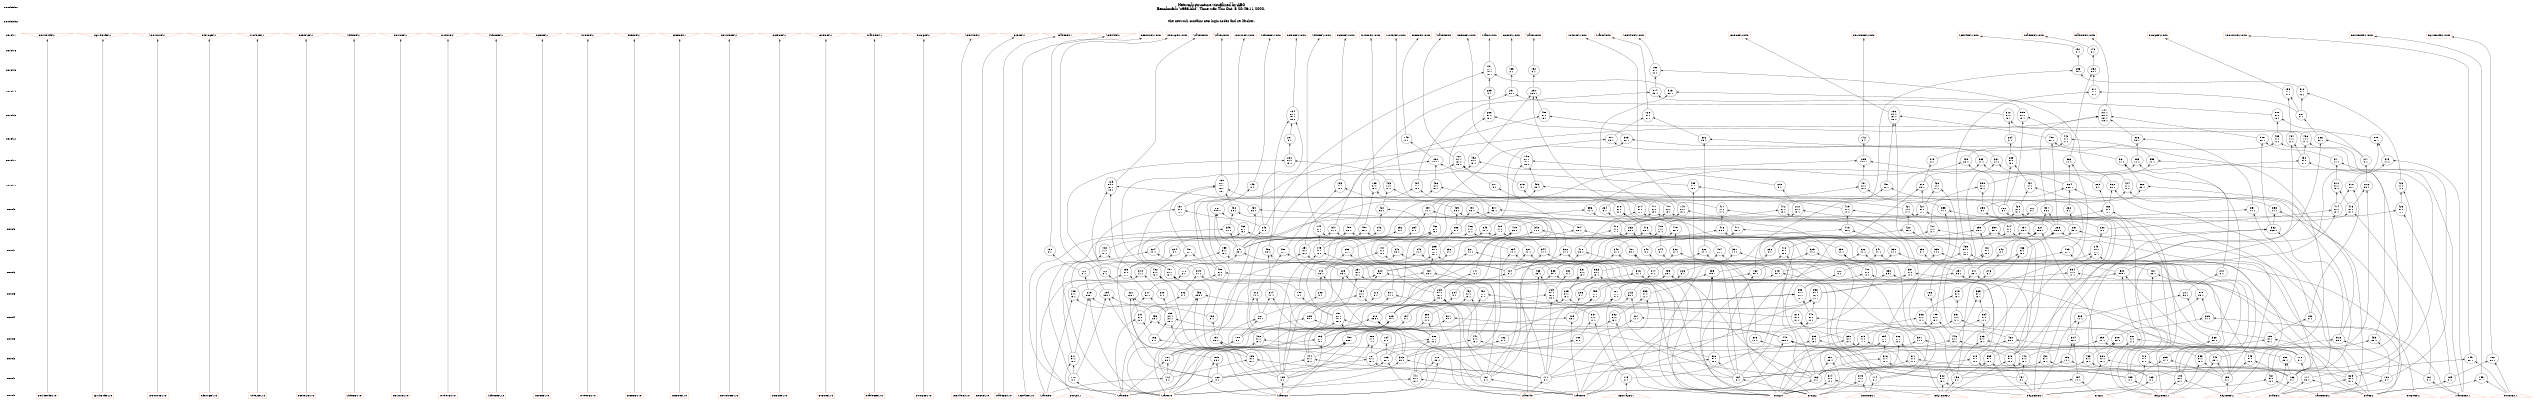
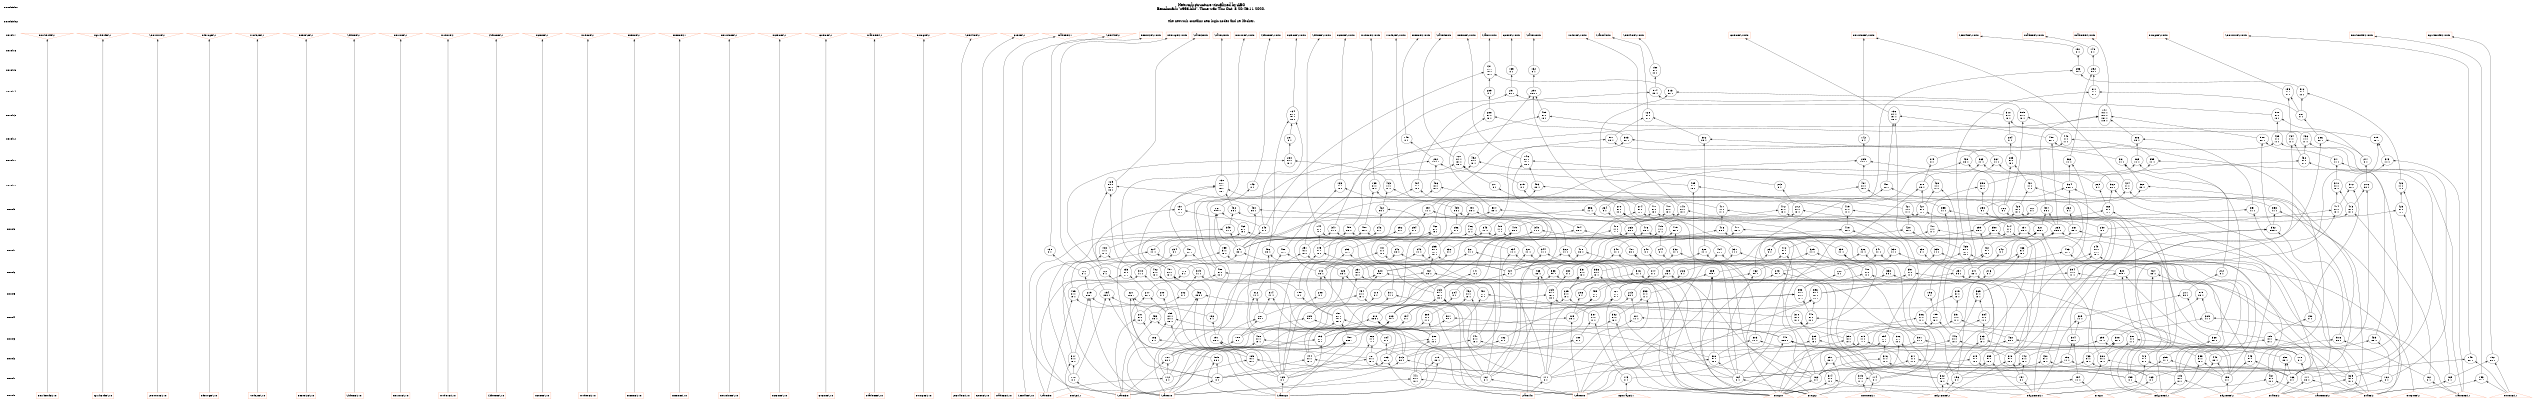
edge "424 1- 1 -1 1" -> "150 0- 1 -0 1": now "424 1- 1 -1 1" -> "NewLineHS1L_in"
edge "300 0- 1 -0 1" -> "303 11 1": added
edge "Prog_2" -> "375 1- 1 -1 1": now "174 0 1" -> "375 1- 1 -1 1"
